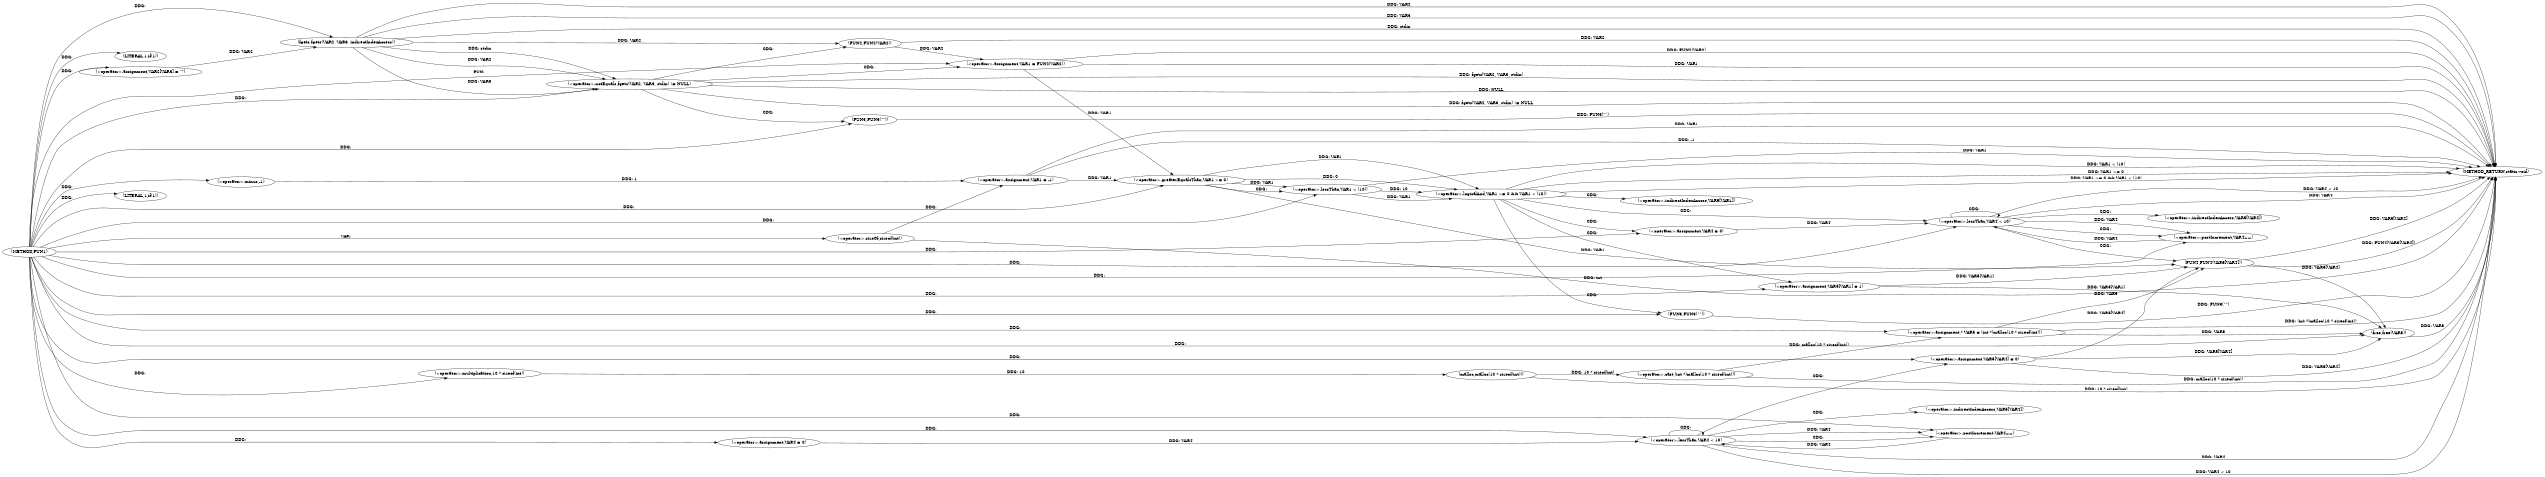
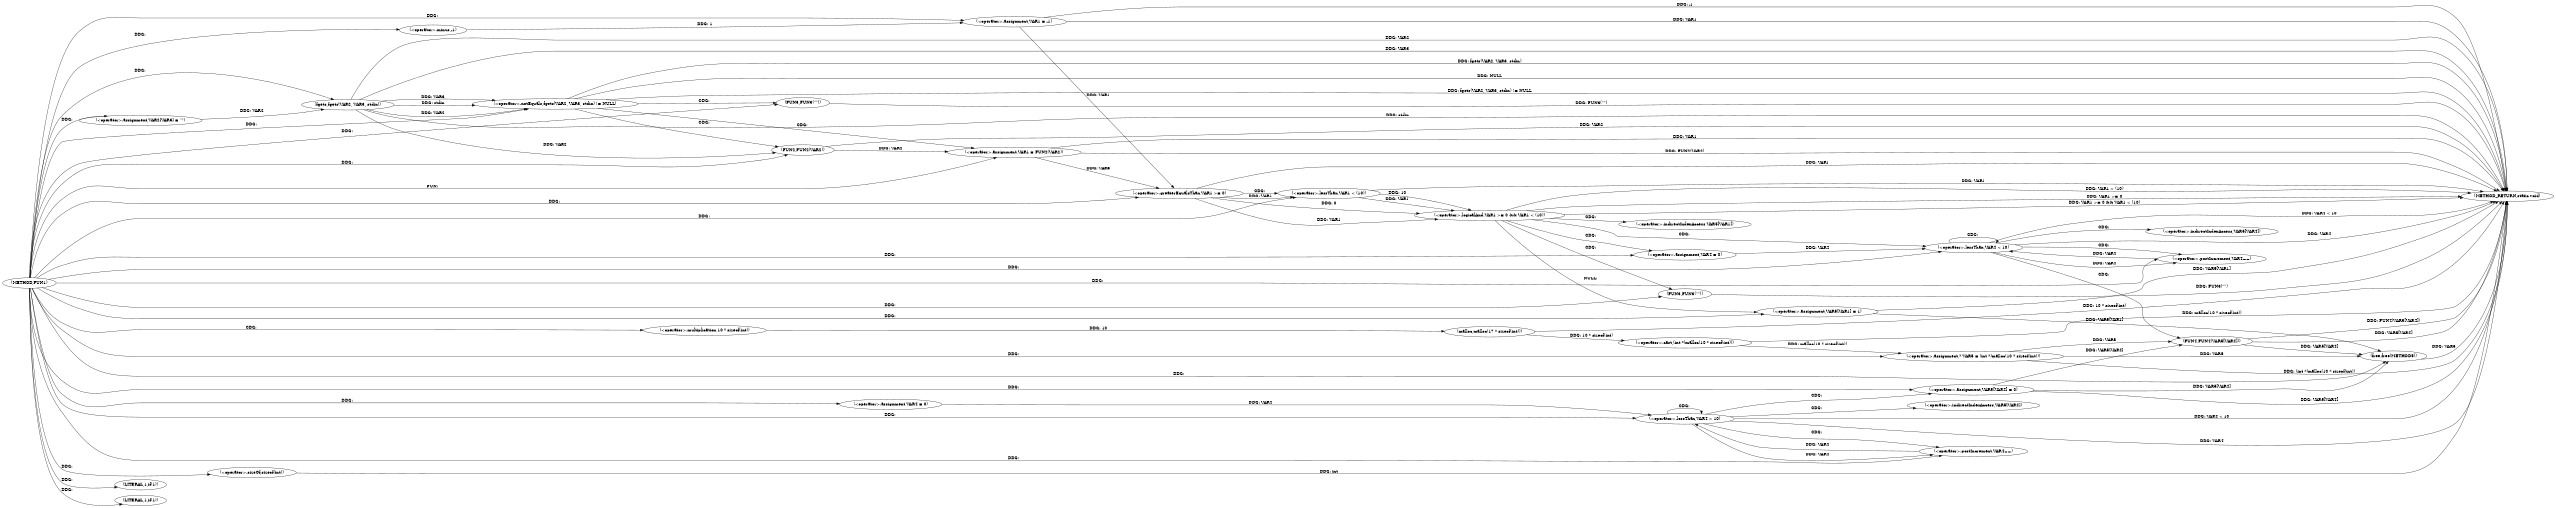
node "(fgets,fgets(VAR2, VAR3, indirectIndexAccess))": label "(fgets,fgets(VAR2, VAR3, indirectIndexAccess))" -> "(fgets,fgets(VAR2, VAR3, stdin))"
edge "(<operator>.assignment,VAR1 = FUN2(VAR2))" -> "(<operator>.greaterEqualsThan,VAR1 >= 0)": label "DDG: VAR1" -> "DDG: VAR6"
edge "(METHOD,FUN1)" -> "(FUN2,FUN2(VAR2))": added, label "DDG:"
edge "(<operator>.sizeOf,sizeof(int))" -> "(<operator>.assignment,VAR1 = -1)": now "(METHOD,FUN1)" -> "(<operator>.assignment,VAR1 = -1)"
edge "(<operator>.logicalAnd,VAR1 >= 0 && VAR1 < (10))" -> "(<operator>.assignment,VAR5[VAR1] = 1)": label "CDG: " -> "NULL: "
edge "(METHOD,FUN1)" -> "(<operator>.sizeOf,sizeof(int))": label "VAR: " -> "DDG: "
edge "(<operator>.greaterEqualsThan,VAR1 >= 0)" -> "(FUN4,FUN4(VAR5[VAR4]))": now "(<operator>.greaterEqualsThan,VAR1 >= 0)" -> "(METHOD_RETURN,static void)"
edge "(<operator>.assignment,VAR5[VAR1] = 1)" -> "(FUN4,FUN4(VAR5[VAR4]))": now "(<operator>.assignment,VAR5[VAR1] = 1)" -> "(METHOD_RETURN,static void)"
node "(free,free(VAR5))": label "(free,free(VAR5))" -> "(free,free(METHOD5))"
edge "(METHOD,FUN1)" -> "(<operator>.multiplication,10 * sizeof(int))": label "DDG: " -> "CDG: "
node "(malloc,malloc(10 * sizeof(int)))": label "(malloc,malloc(10 * sizeof(int)))" -> "(malloc,malloc(17 * sizeof(int)))"
